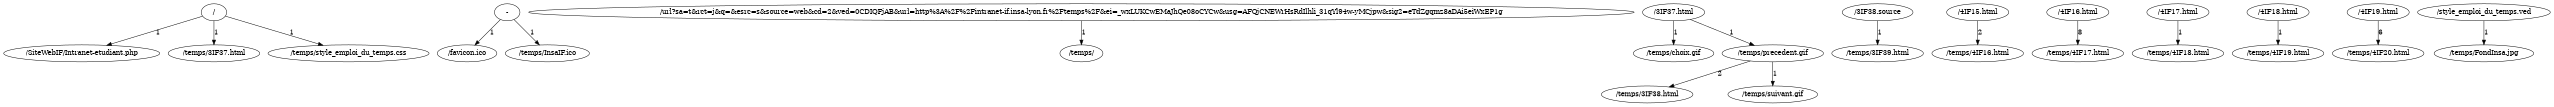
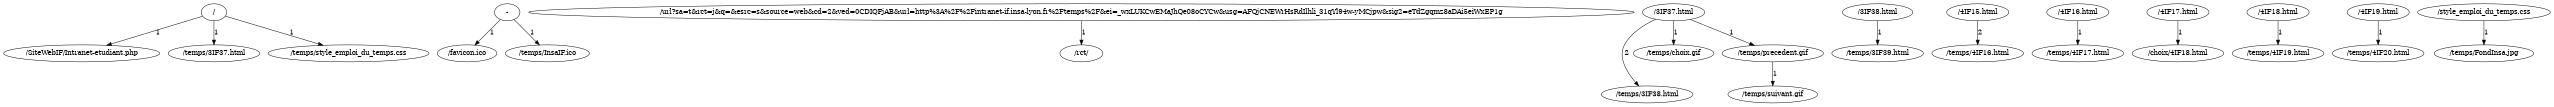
node "/3IF38.source": label "/3IF38.source" -> "/3IF38.html"
node "/style_emploi_du_temps.ved": label "/style_emploi_du_temps.ved" -> "/style_emploi_du_temps.css"
edge "/4IF16.html" -> "/temps/4IF17.html": label "8" -> "1"
edge "/4IF19.html" -> "/temps/4IF20.html": label "6" -> "1"
node "/temps/": label "/temps/" -> "/rct/"
node "/temps/4IF18.html": label "/temps/4IF18.html" -> "/choix/4IF18.html"
edge "/temps/precedent.gif" -> "/temps/3IF38.html": now "/3IF37.html" -> "/temps/3IF38.html"
